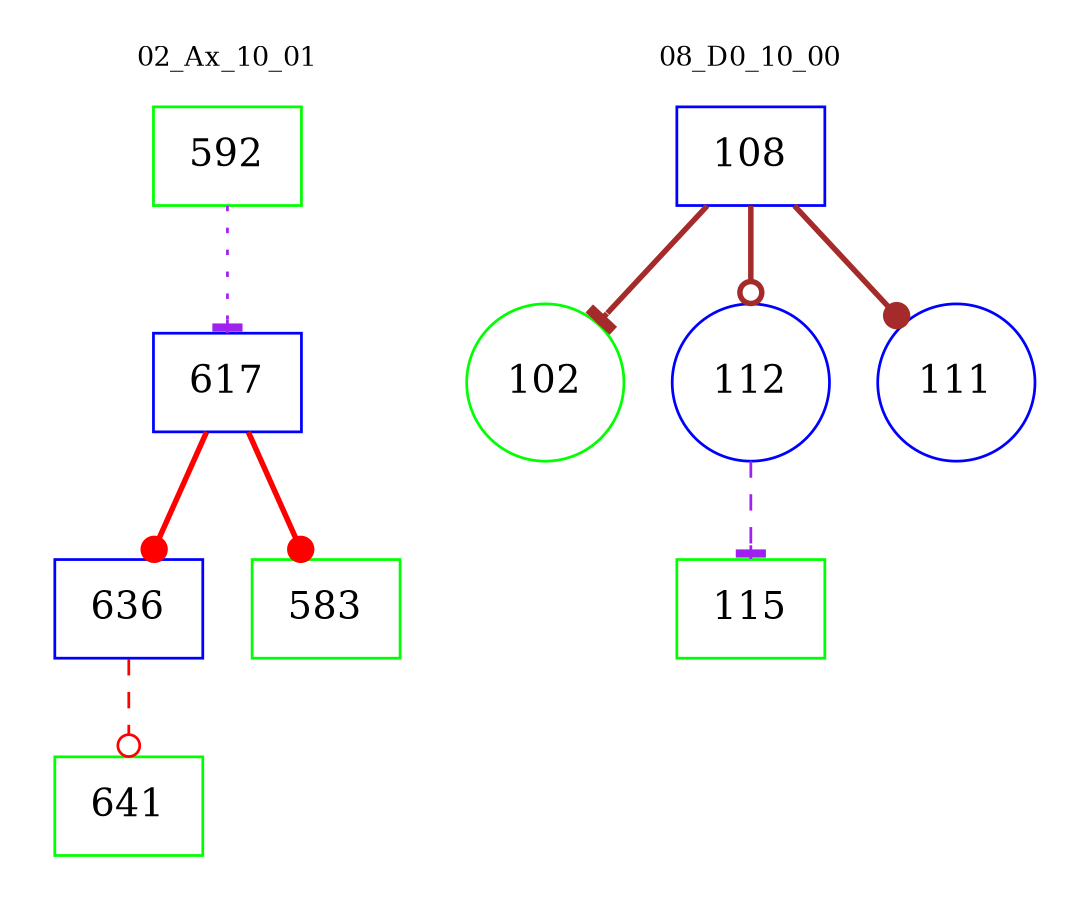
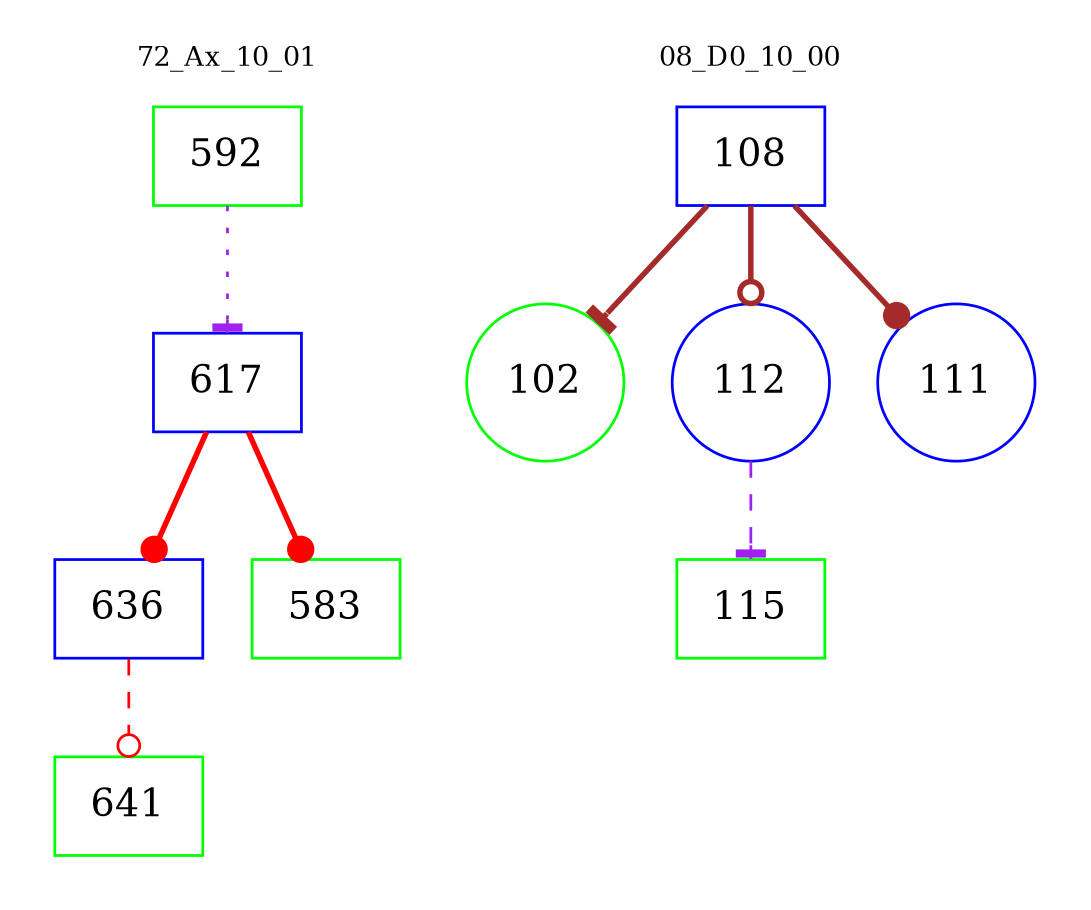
cluster "02_Ax_10_01": label "02_Ax_10_01" -> "72_Ax_10_01"
